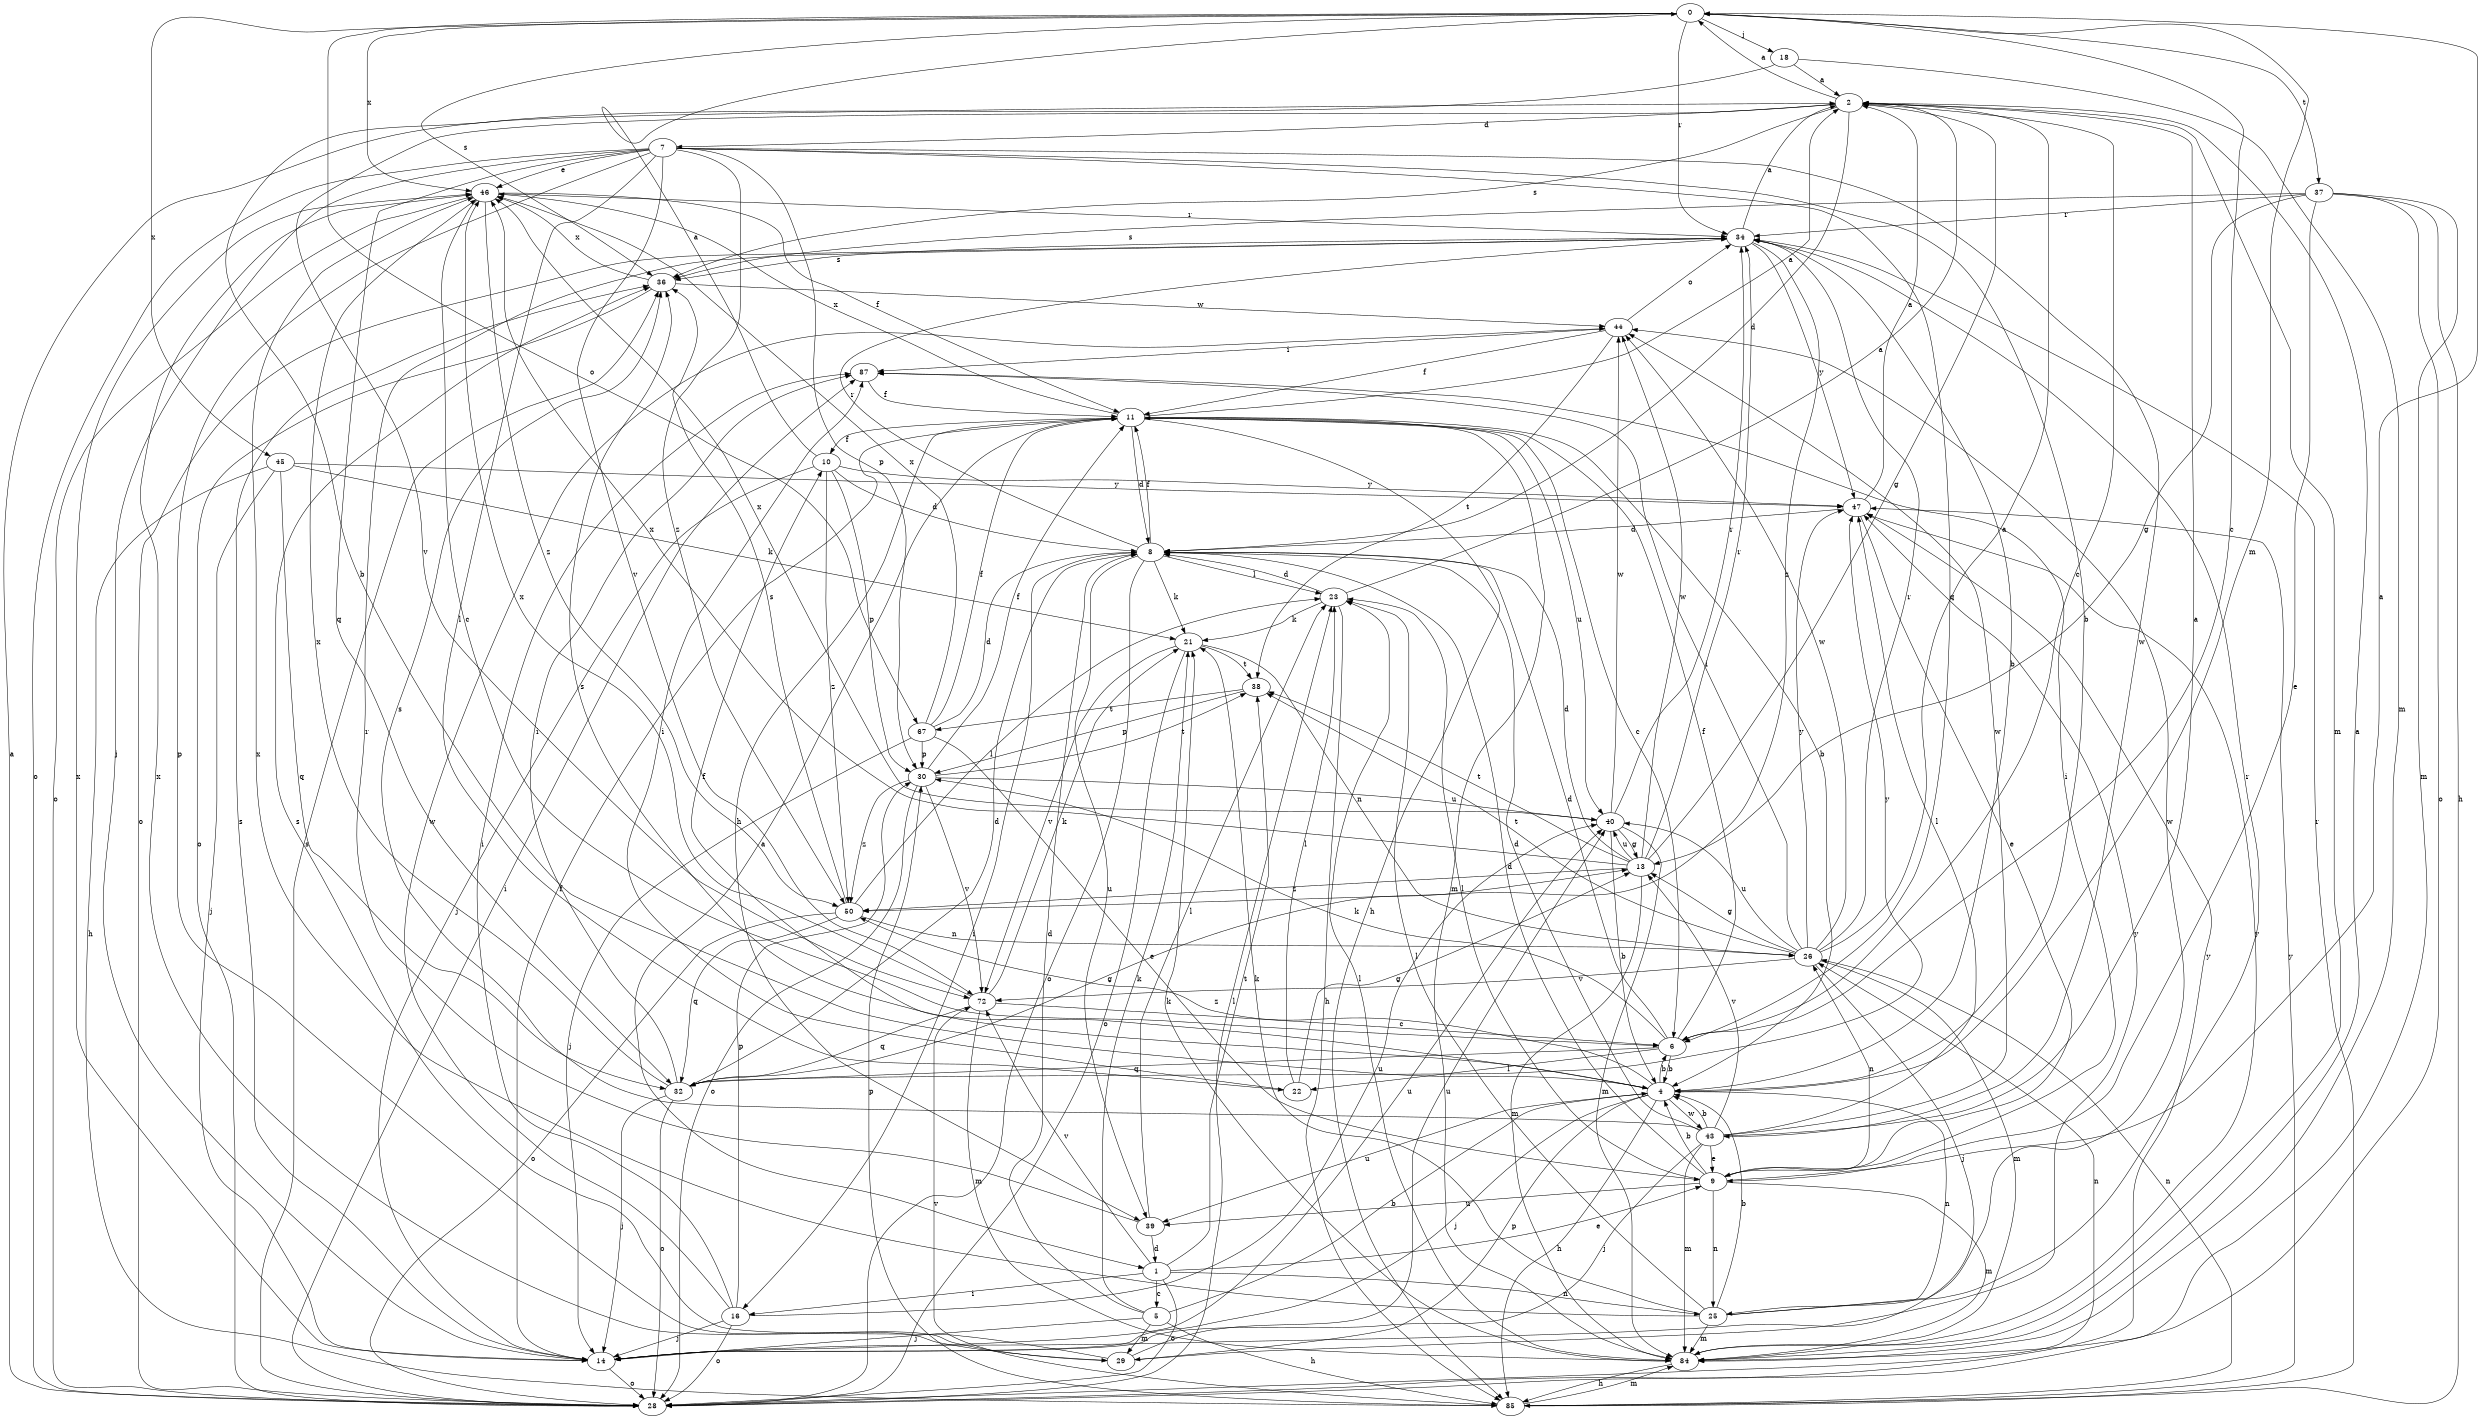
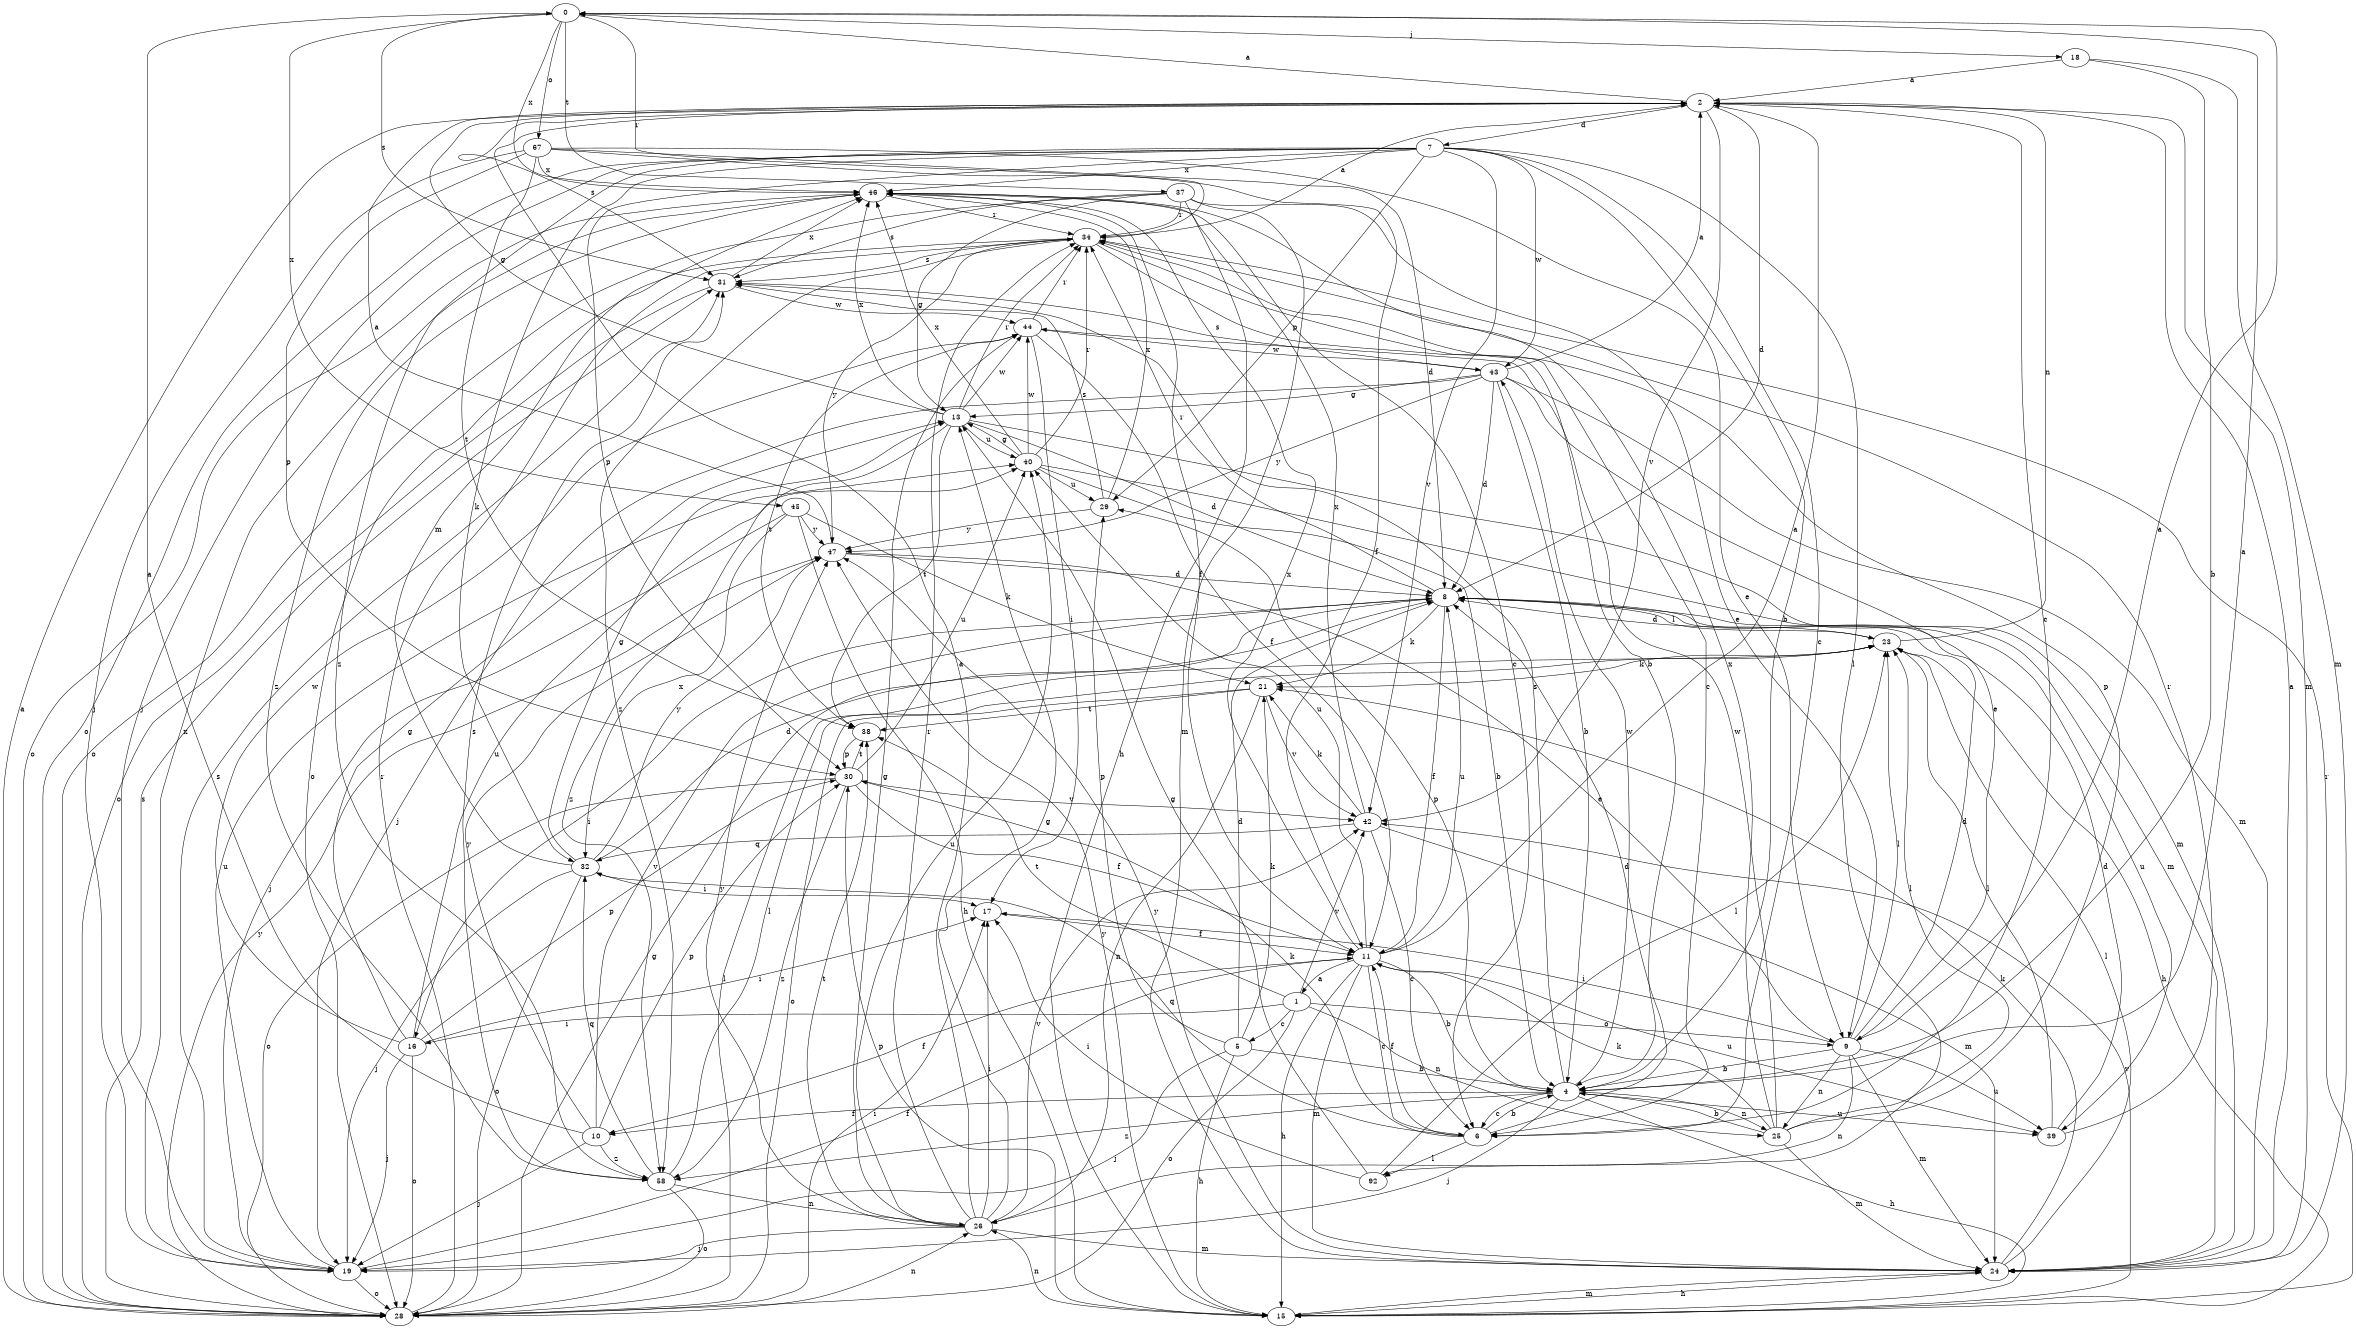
edge "7" -> "46": label "e" -> "x"
node "36": label "36" -> "31"
edge "44" -> "34": label "o" -> "r"
edge "23" -> "2": label "a" -> "n"
node "87": label "87" -> "17"
edge "0" -> "6": now "34" -> "6"
edge "11" -> "8": label "d" -> "u"
edge "10" -> "8": label "d" -> "v"
edge "4" -> "0": label "m" -> "a"
edge "28" -> "34": added, label "r"
edge "7" -> "6": label "q" -> "c"
edge "7" -> "32": label "q" -> "k"
edge "16" -> "13": added, label "g"
edge "32" -> "46": label "x" -> "m"
edge "26" -> "44": label "w" -> "g"
edge "38" -> "67": reversed
edge "43" -> "44": reversed
edge "45" -> "32": label "q" -> "x"
edge "25" -> "34": label "r" -> "p"
edge "11" -> "39": label "h" -> "u"
edge "43" -> "47": label "l" -> "y"
node "50": label "50" -> "58"
edge "8" -> "28": label "o" -> "g"
node "72": label "72" -> "42"
edge "43" -> "13": label "v" -> "g"
edge "4" -> "6": label "b" -> "c"
node "22": label "22" -> "92"
edge "25" -> "21": now "25" -> "11"
edge "29" -> "40": reversed
edge "1" -> "9": label "e" -> "o"
edge "39" -> "1": now "39" -> "8"
edge "5" -> "29": label "m" -> "p"
node "14": label "14" -> "19"
node "84": label "84" -> "24"
node "85": label "85" -> "15"
